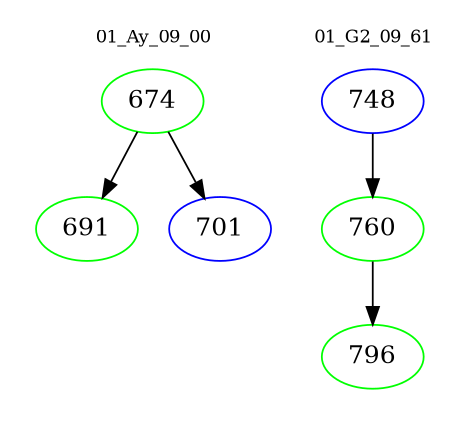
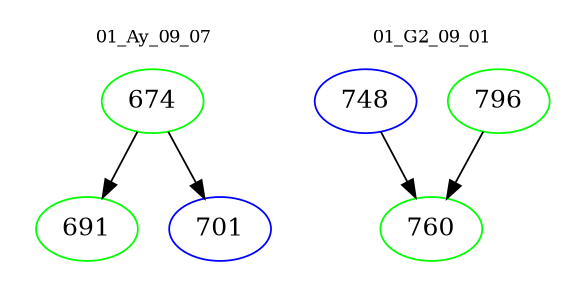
cluster "01_Ay_09_00": label "01_Ay_09_00" -> "01_Ay_09_07"
cluster "01_G2_09_61": label "01_G2_09_61" -> "01_G2_09_01"
edge "760" -> "796": reversed
